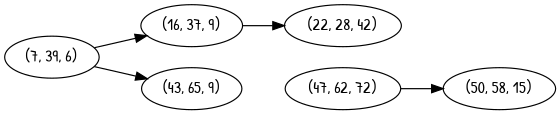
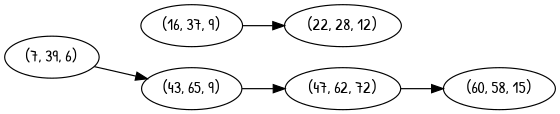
node "(22, 28, 42)": label "(22, 28, 42)" -> "(22, 28, 12)"
edge "(7, 39, 6)" -> "(16, 37, 9)": removed
edge "(43, 65, 9)" -> "(47, 62, 72)": added
node "(50, 58, 15)": label "(50, 58, 15)" -> "(60, 58, 15)"
